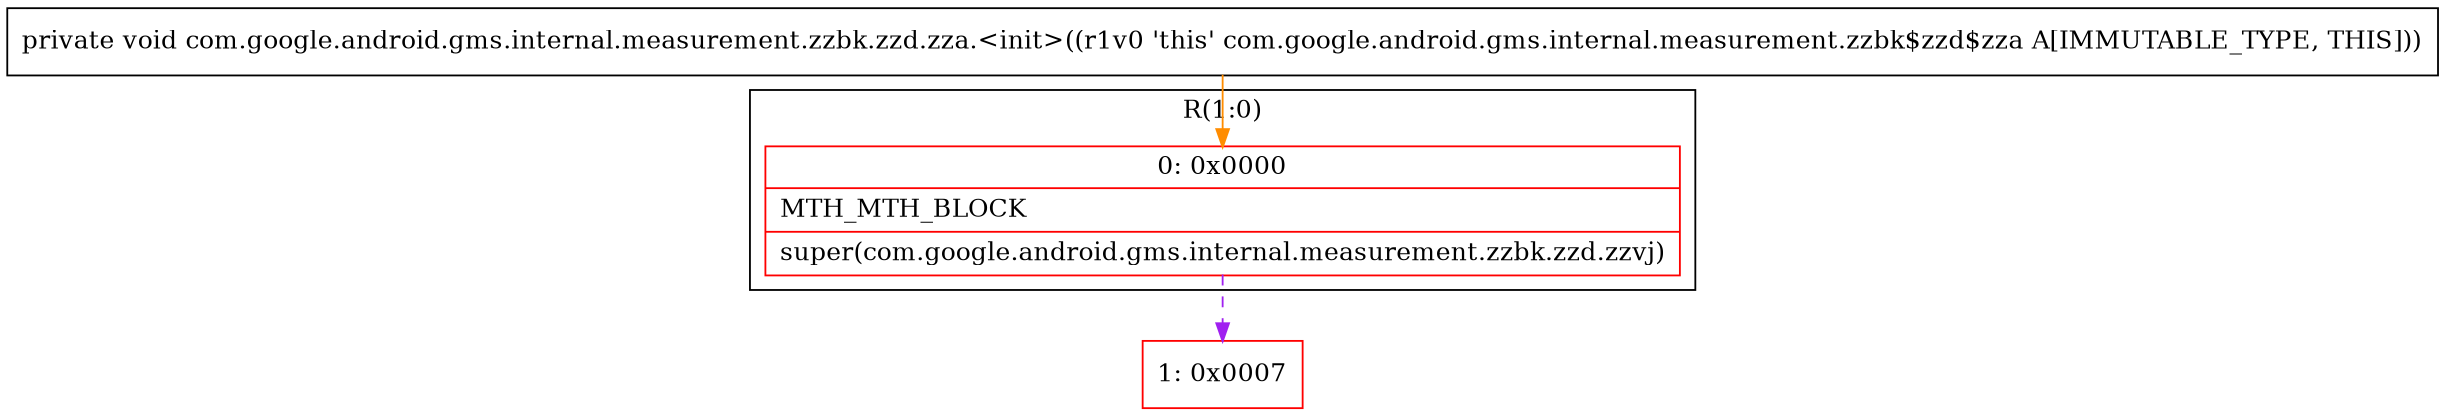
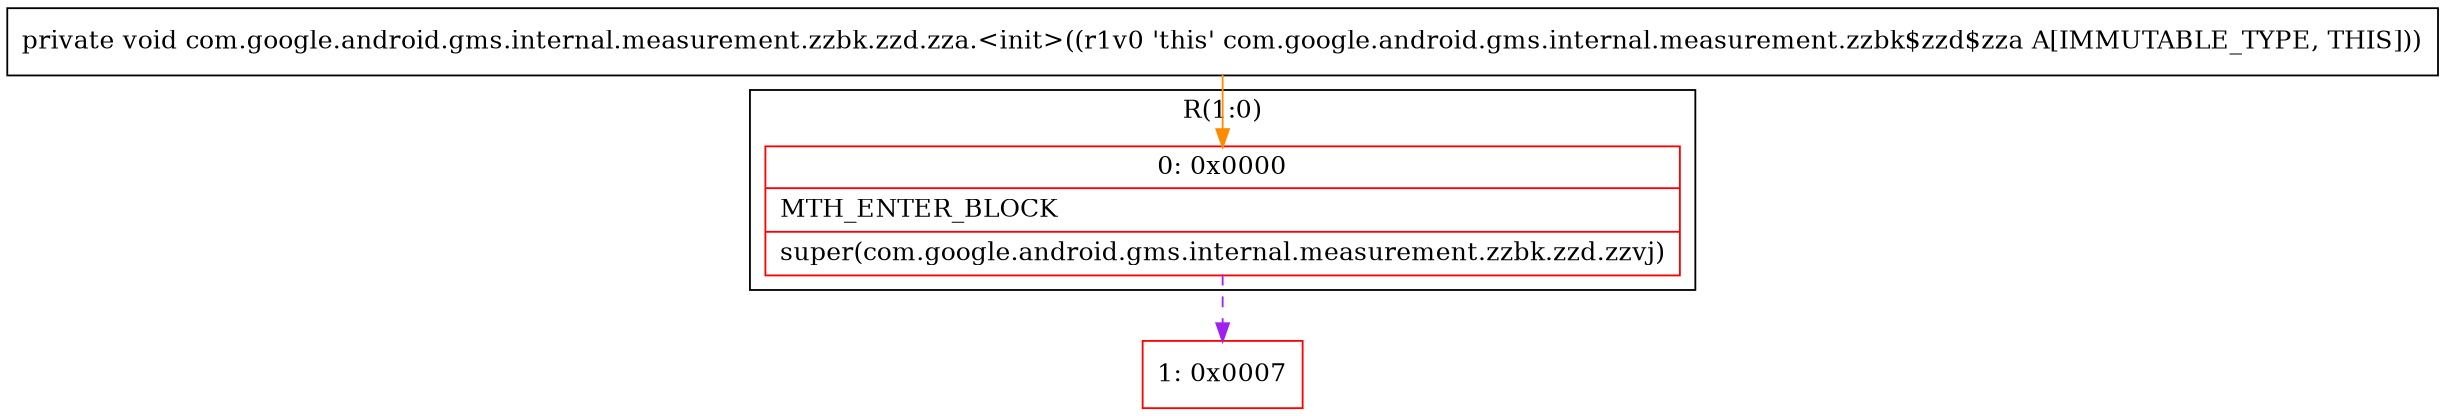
node "0: 0x0000": text "MTH_MTH_BLOCK" -> "MTH_ENTER_BLOCK"
